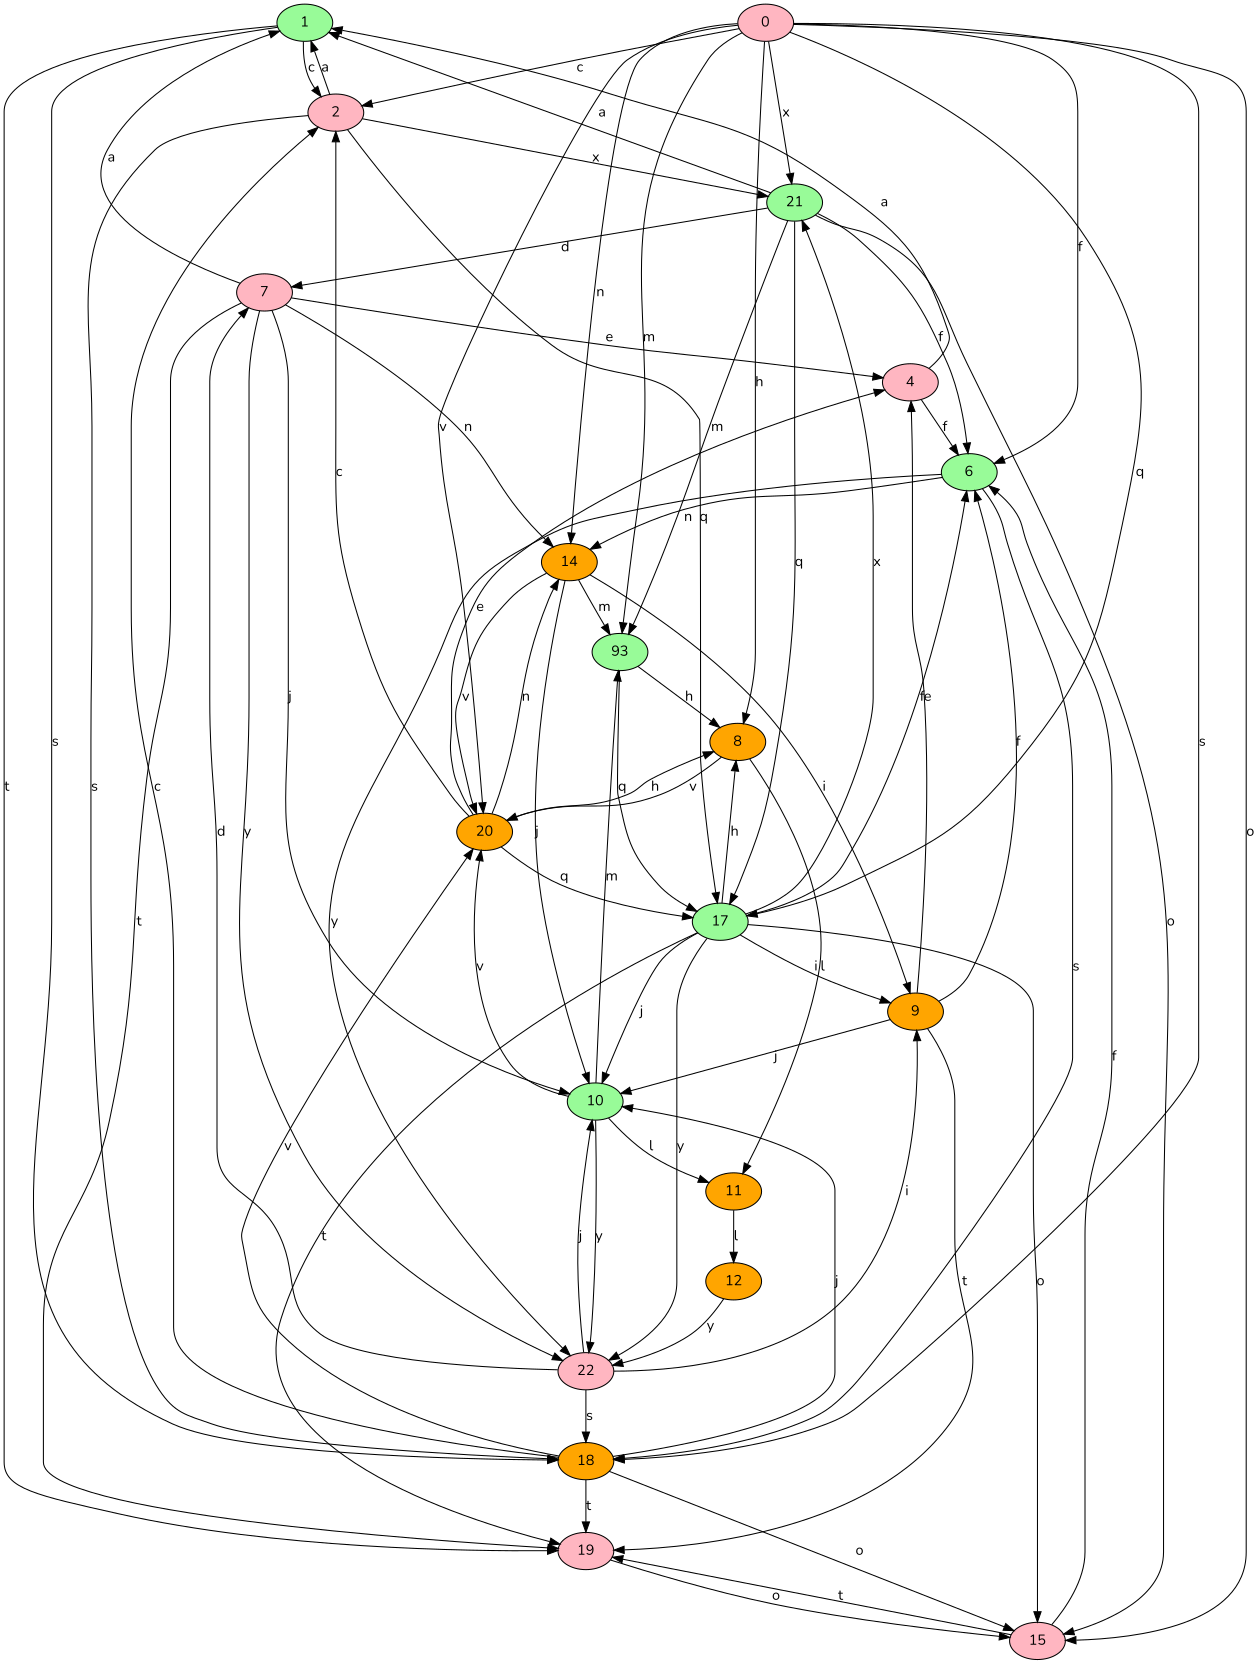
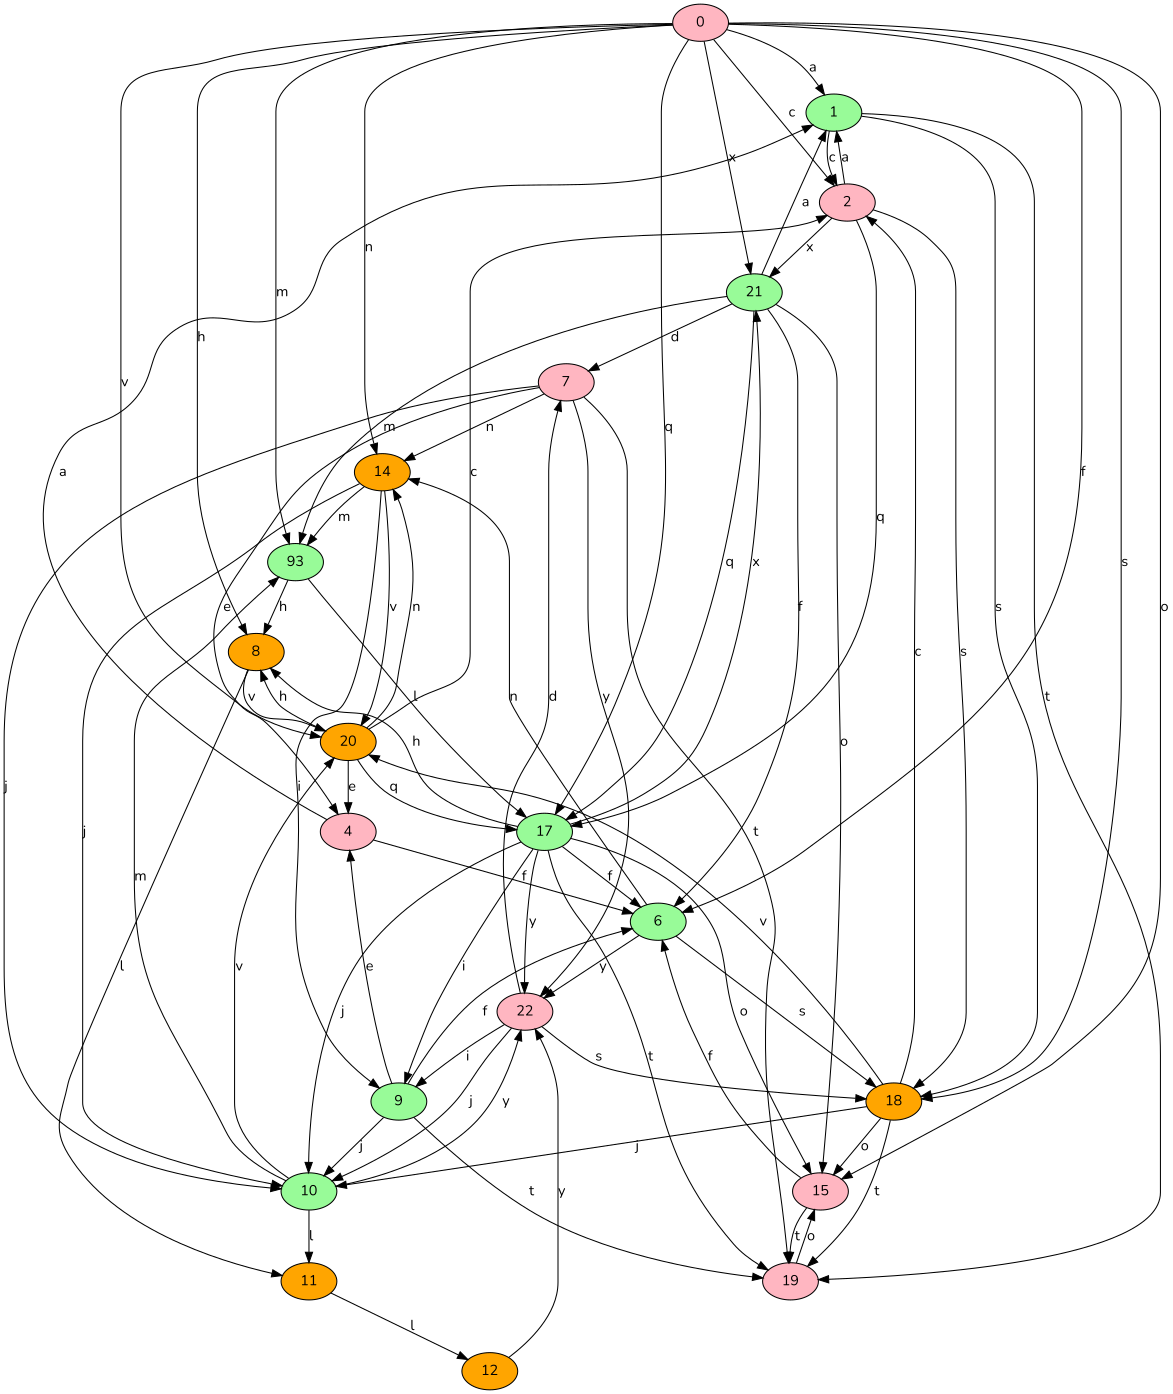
edge "7" -> "1": now "0" -> "1"
edge "93" -> "17": label "q" -> "l"
node "9": fillcolor orange -> palegreen
